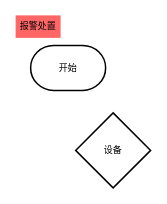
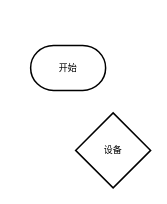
node "报警处置": removed
